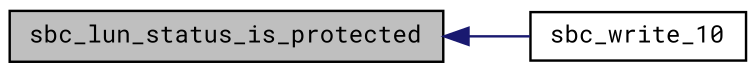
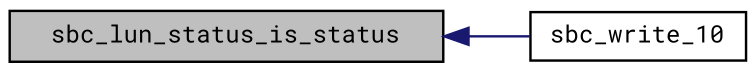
node "sbc_lun_status_is_protected": label "sbc_lun_status_is_protected" -> "sbc_lun_status_is_status"
